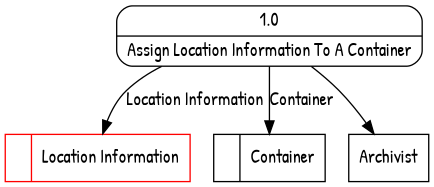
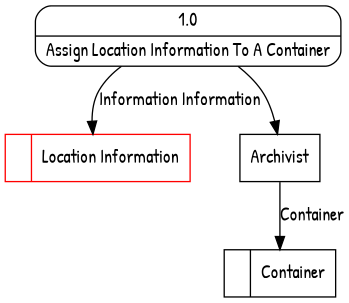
edge "1.0" -> "Container": now "Archivist" -> "Container"
edge "1.0" -> "Location Information": label "Location Information" -> "Information Information"
